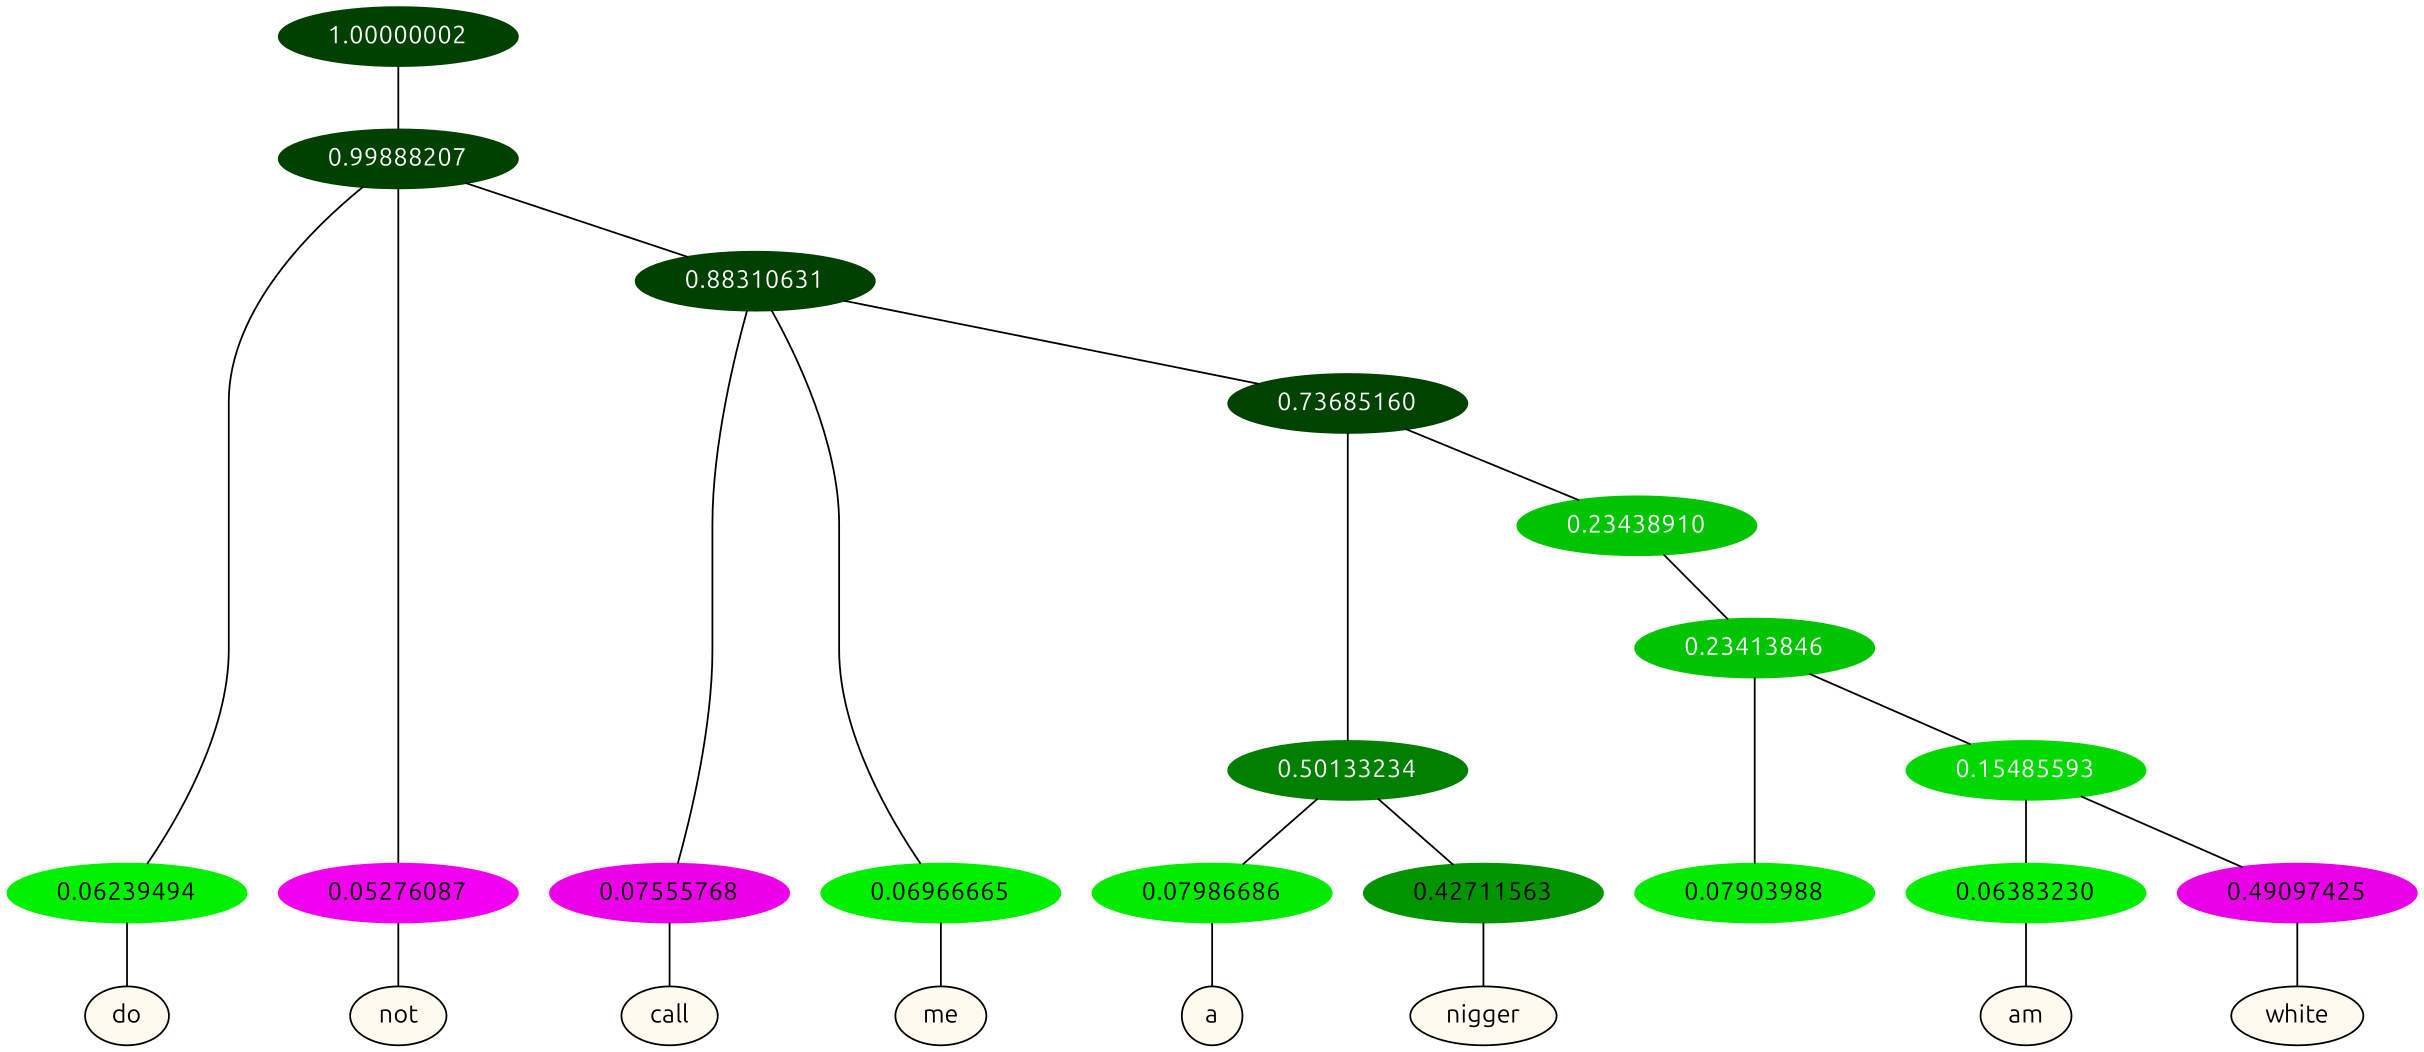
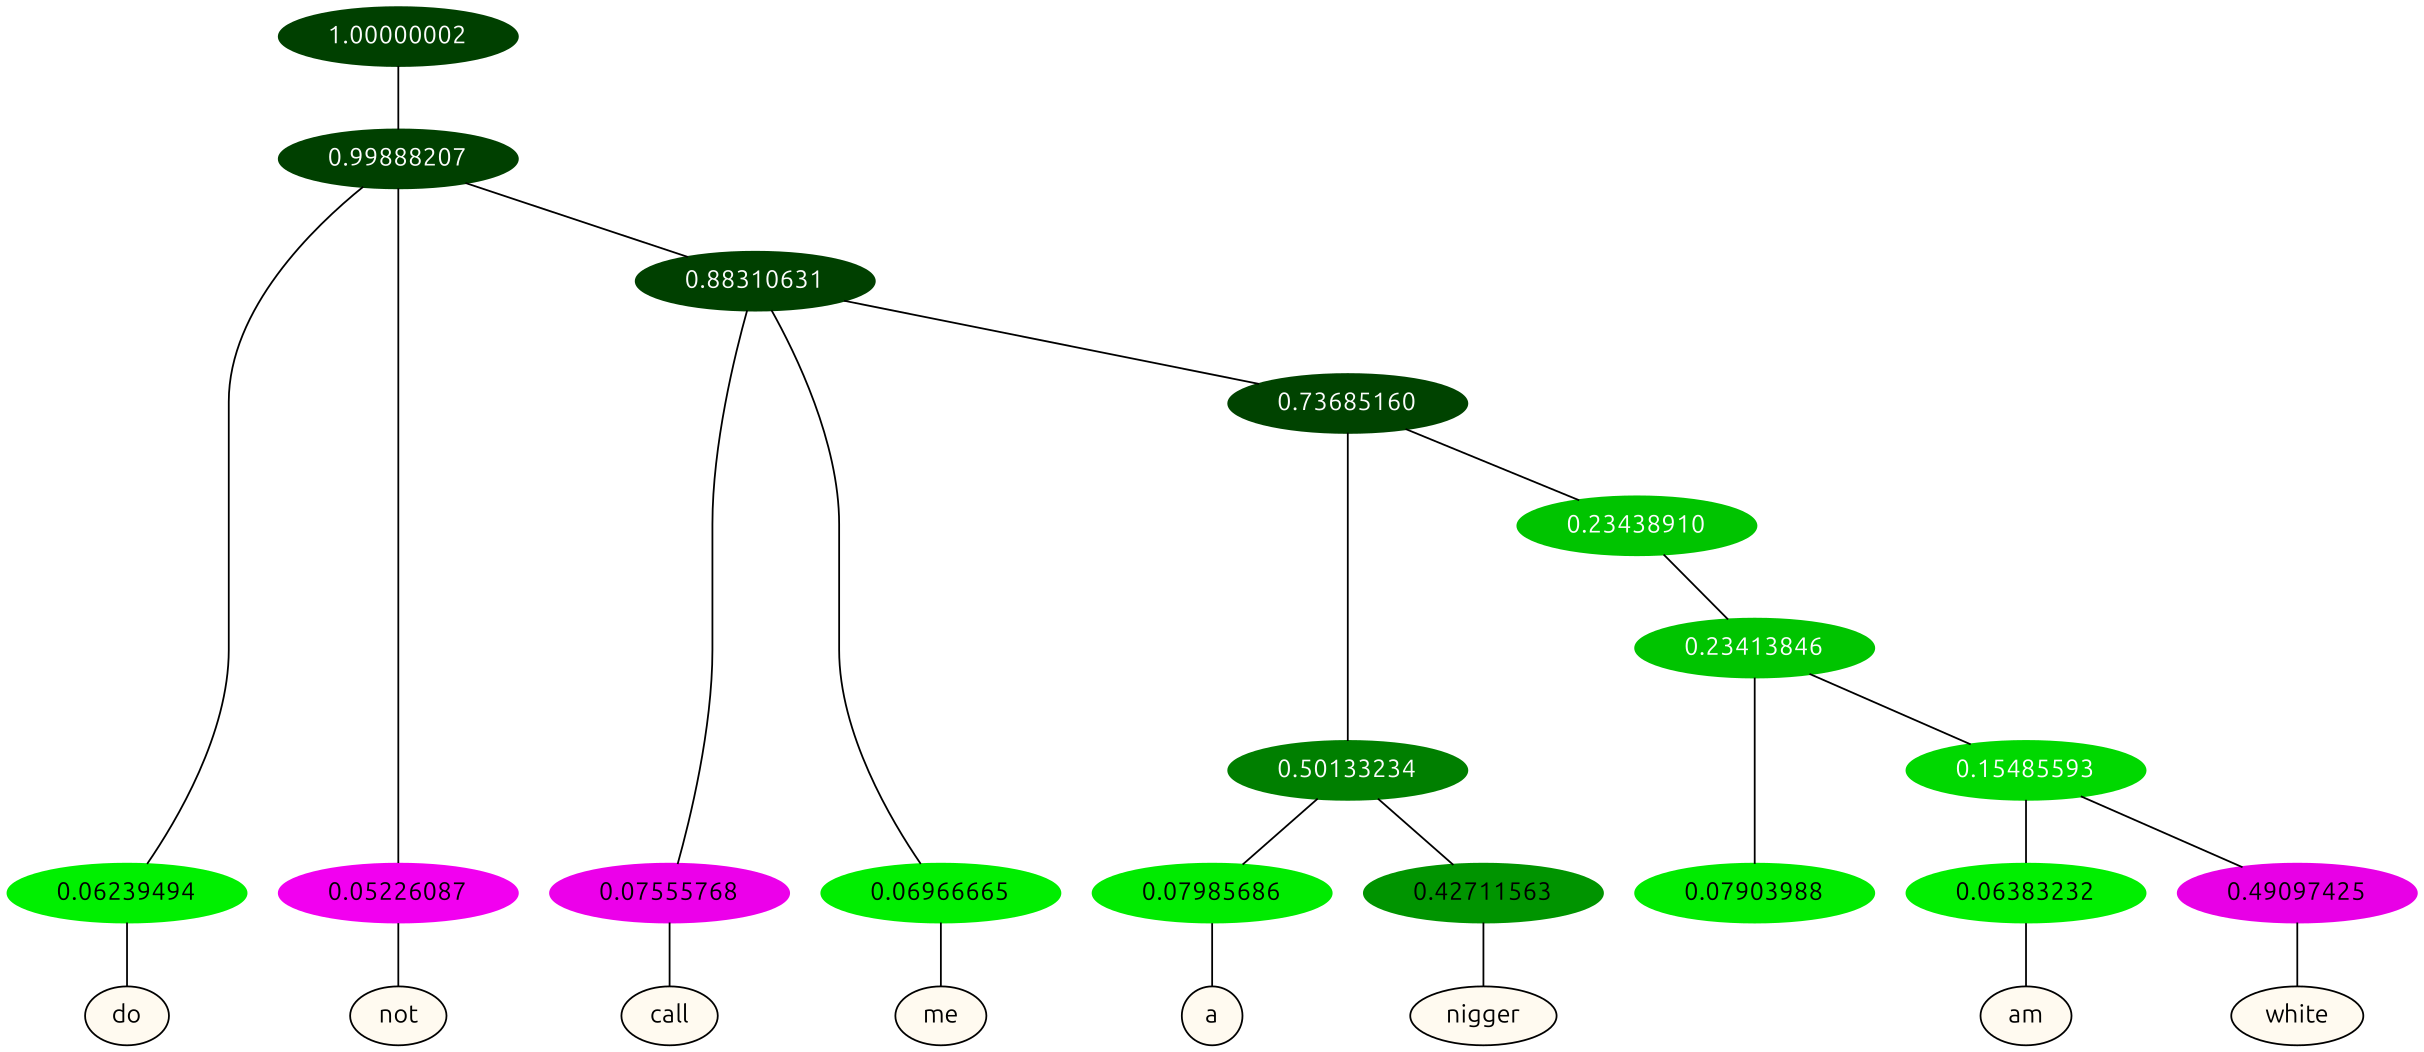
node "0.05276087": label "0.05276087" -> "0.05226087"
node "0.07986686": label "0.07986686" -> "0.07985686"
node "0.06383230": label "0.06383230" -> "0.06383232"
